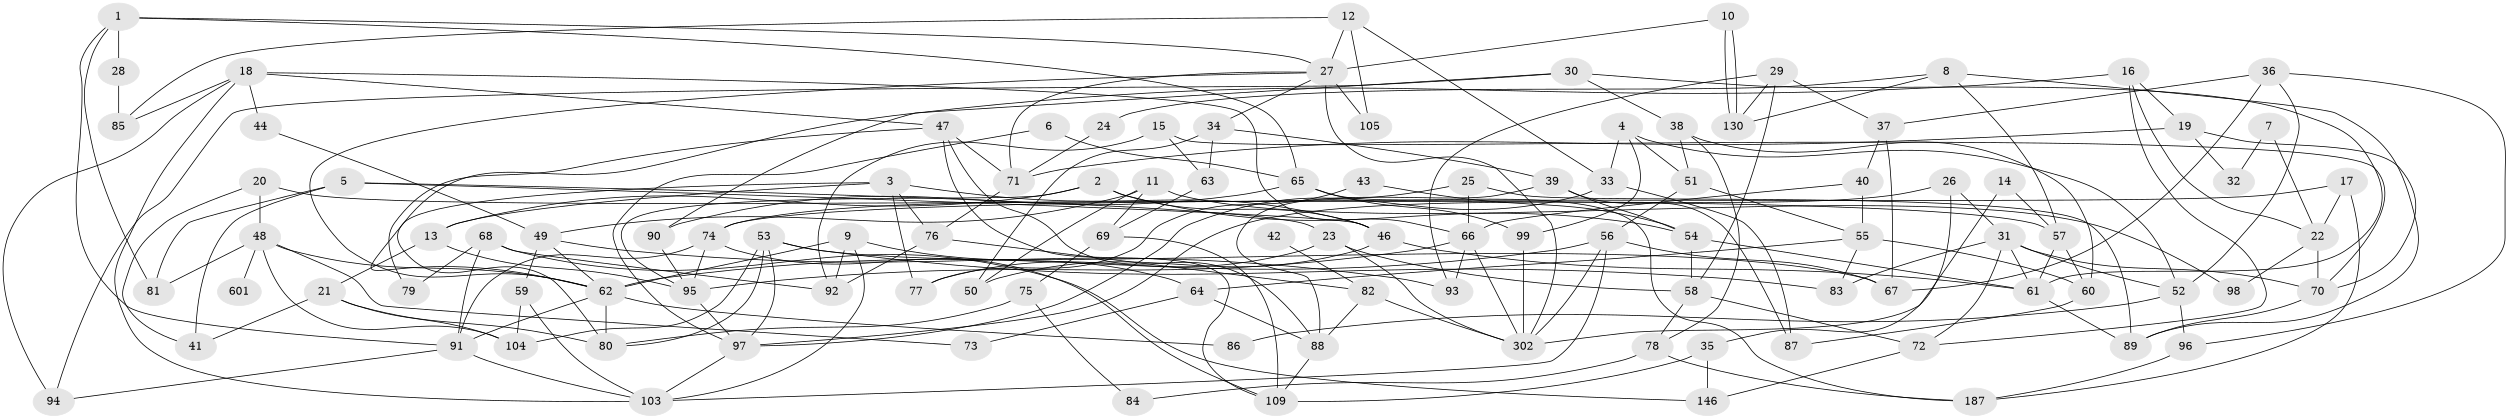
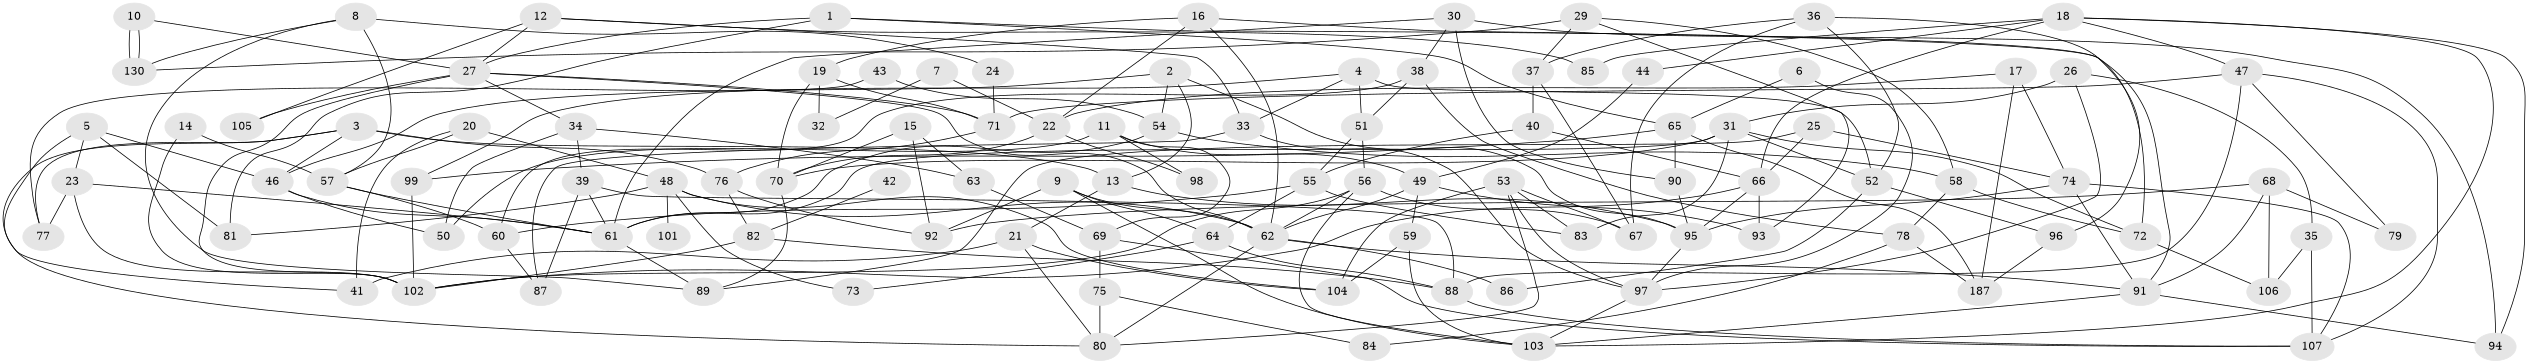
node "28": removed
edge "39" -- "54": now "39" -- "61"
edge "23" -- "58": now "23" -- "61"
node "601": label "601" -> "101"
node "302": label "302" -> "102"
node "109": label "109" -> "107"
node "146": label "146" -> "106"
